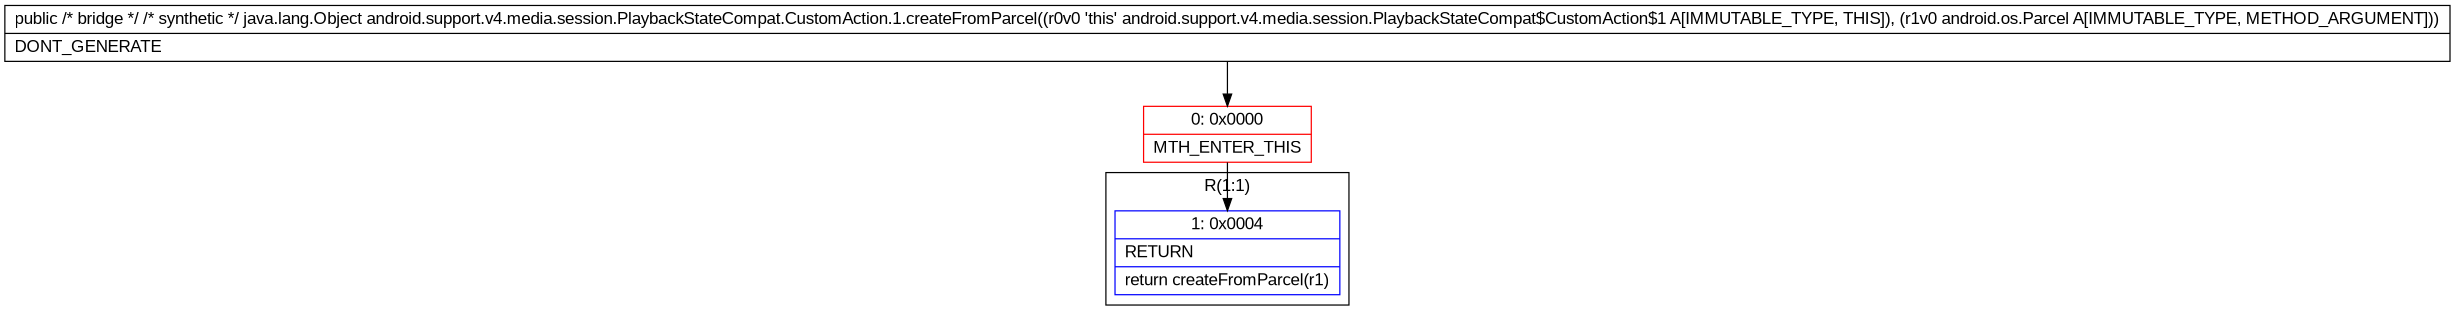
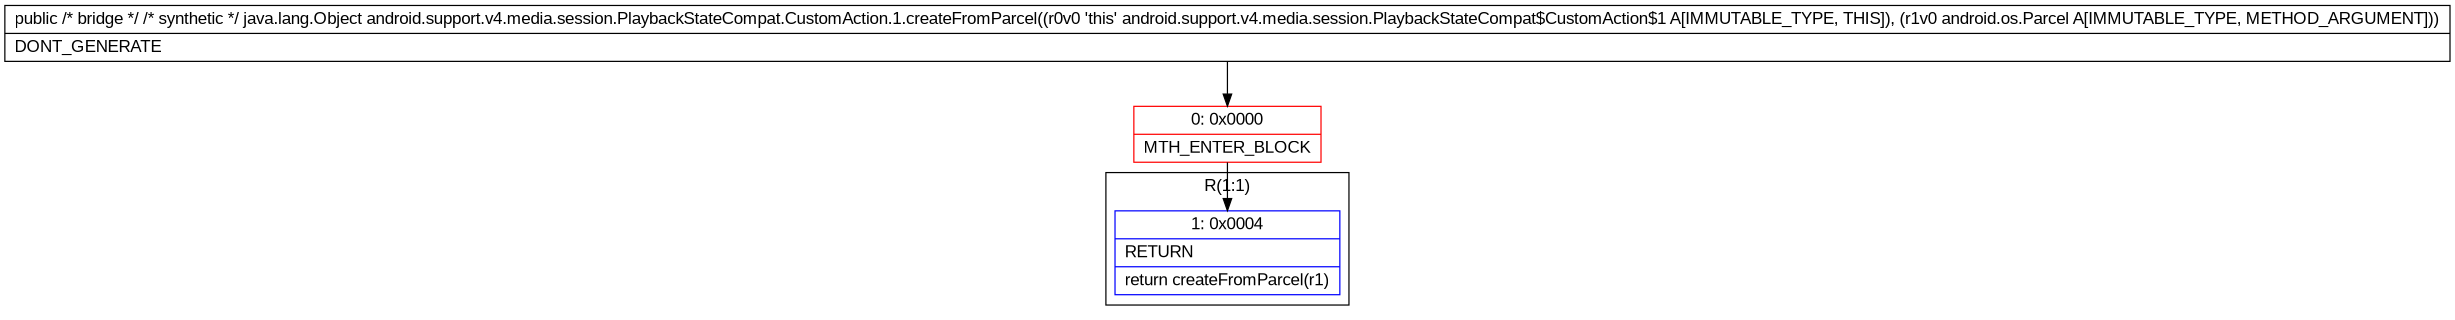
node "0: 0x0000": text "MTH_ENTER_THIS" -> "MTH_ENTER_BLOCK"
